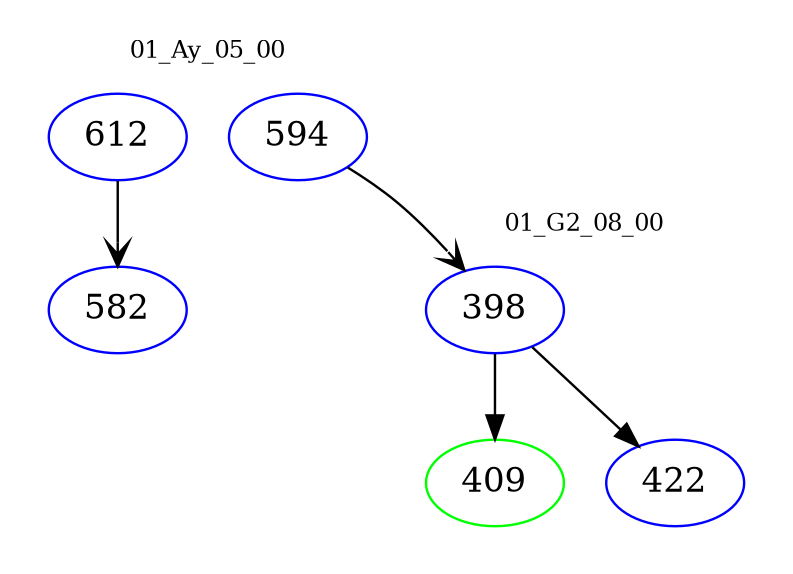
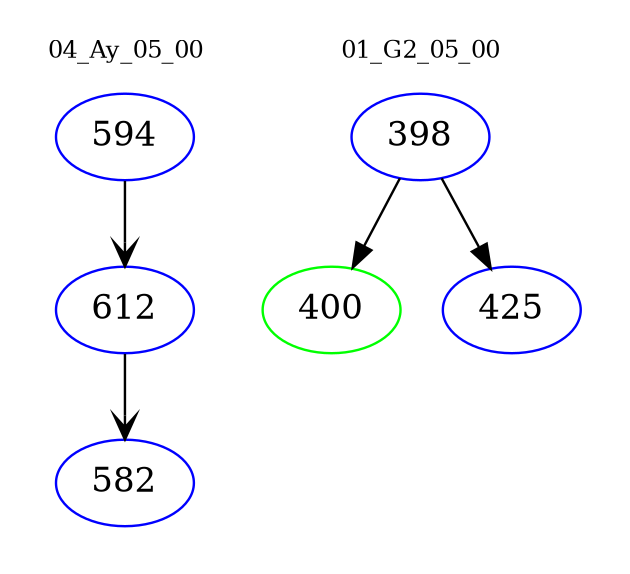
cluster "01_Ay_05_00": label "01_Ay_05_00" -> "04_Ay_05_00"
edge "594" -> "398": now "594" -> "612"
cluster "01_G2_08_00": label "01_G2_08_00" -> "01_G2_05_00"
node "409": label "409" -> "400"
node "422": label "422" -> "425"
